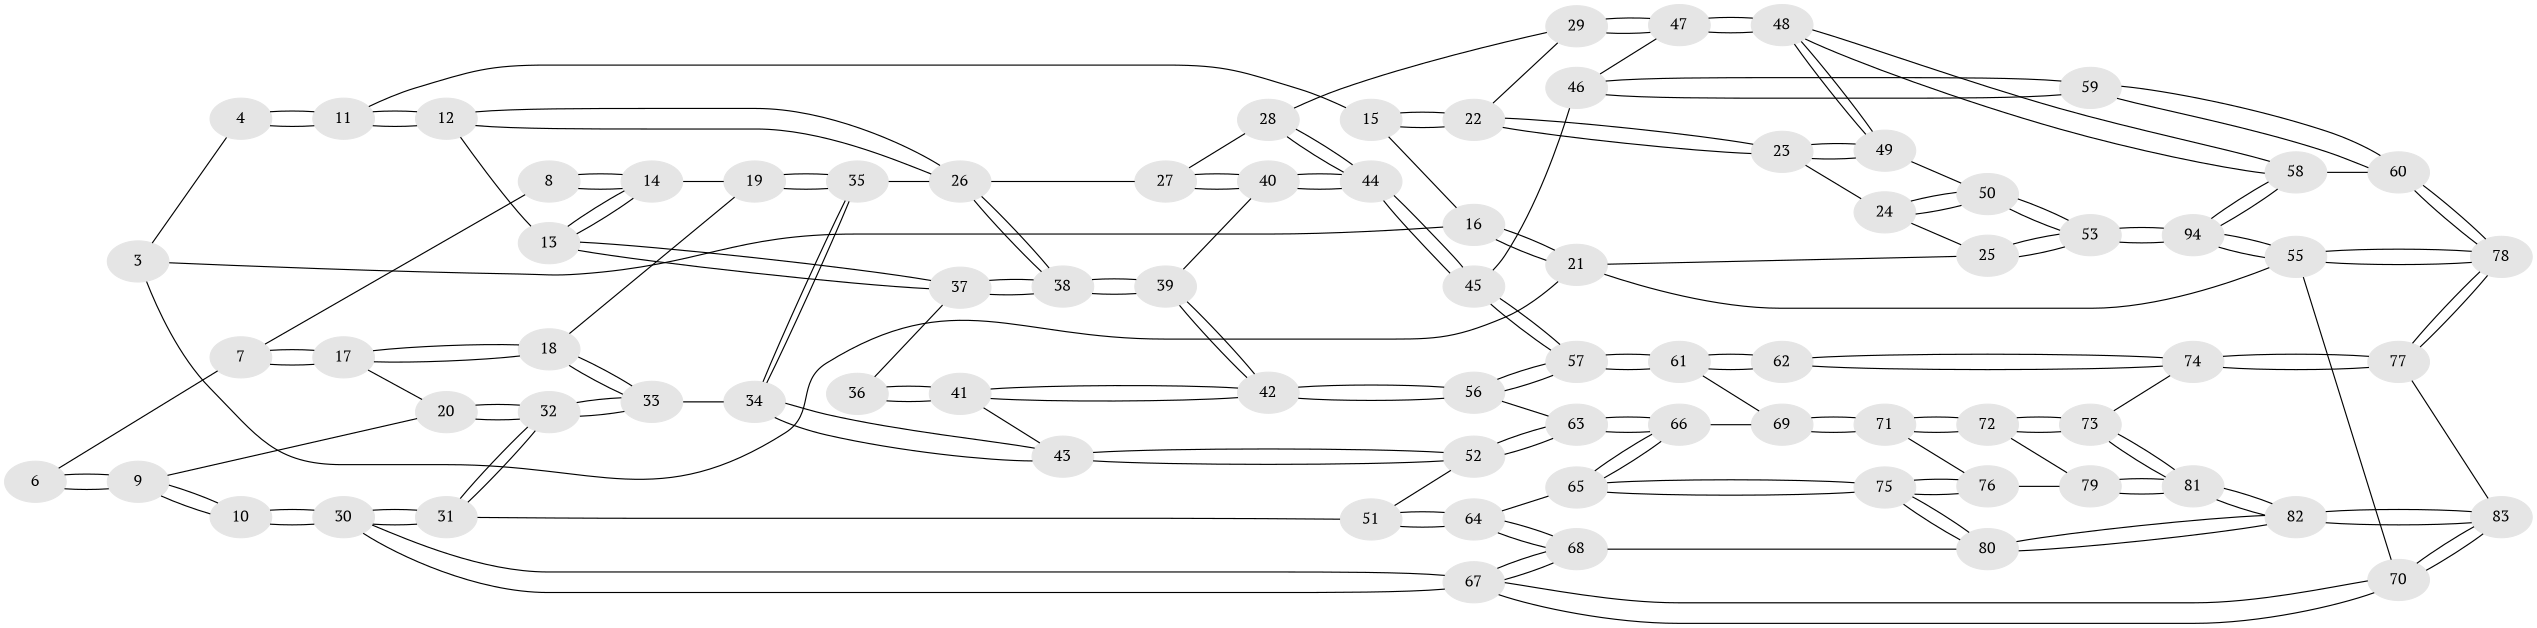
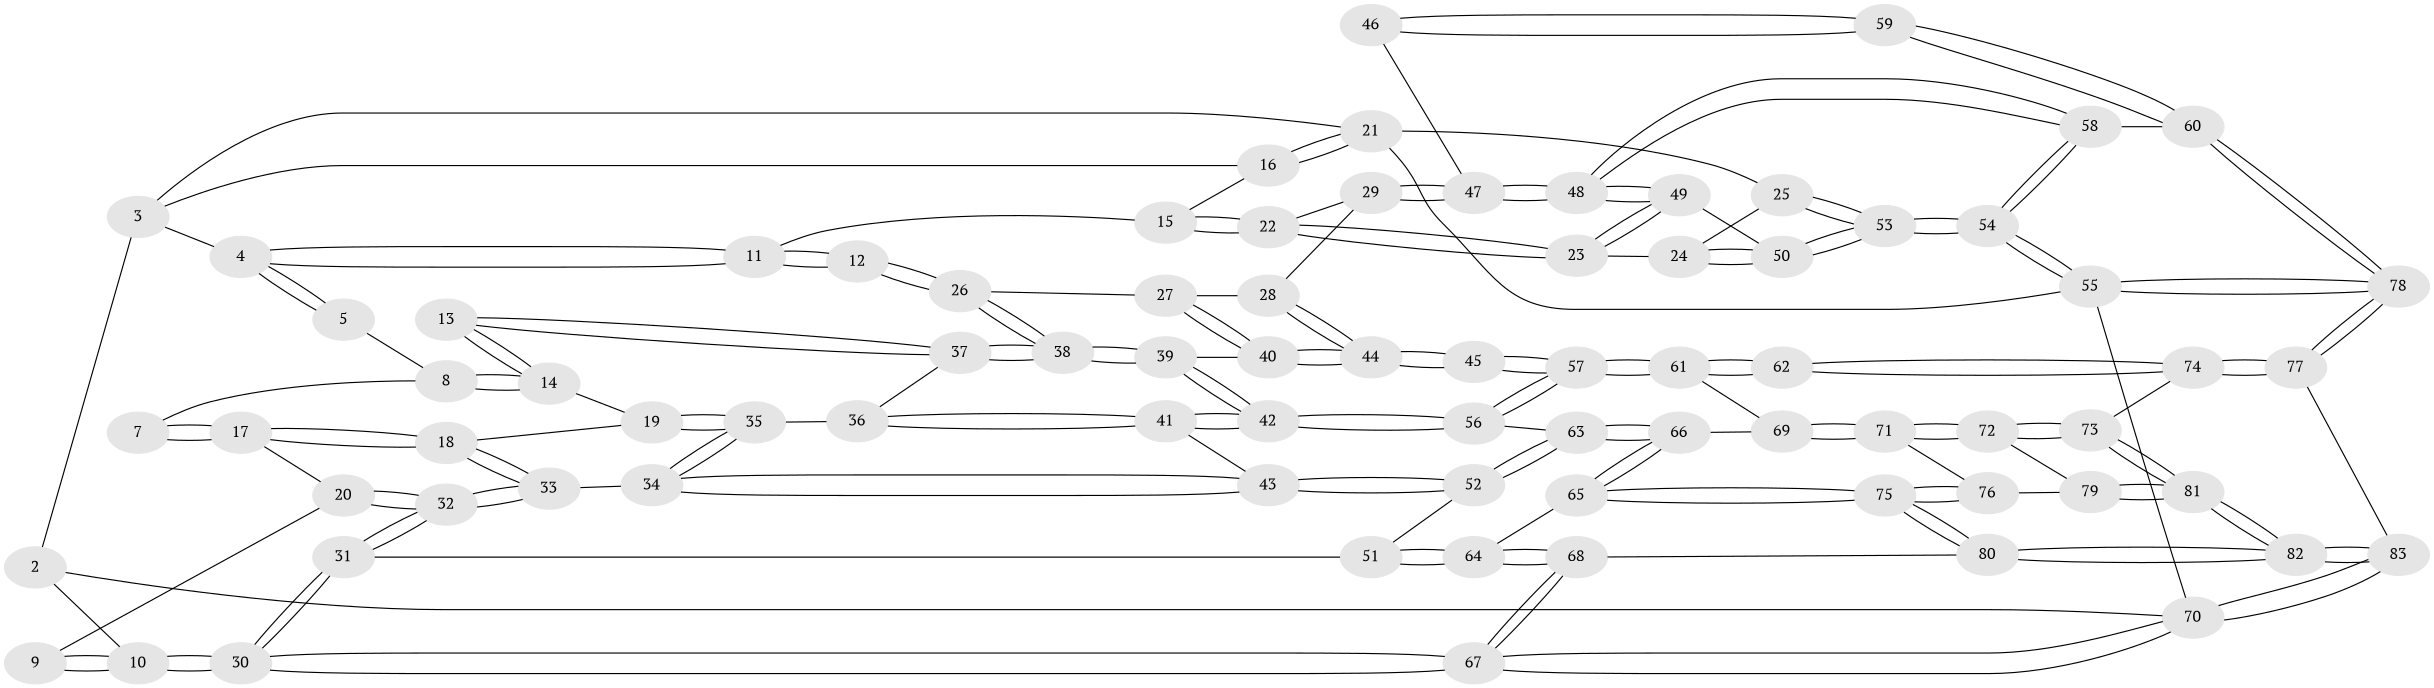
edge "35" -- "26": now "35" -- "36"
edge "12" -- "13": removed
edge "46" -- "45": removed
node "94": label "94" -> "54"
node "5": added
node "6": removed
node "2": added
